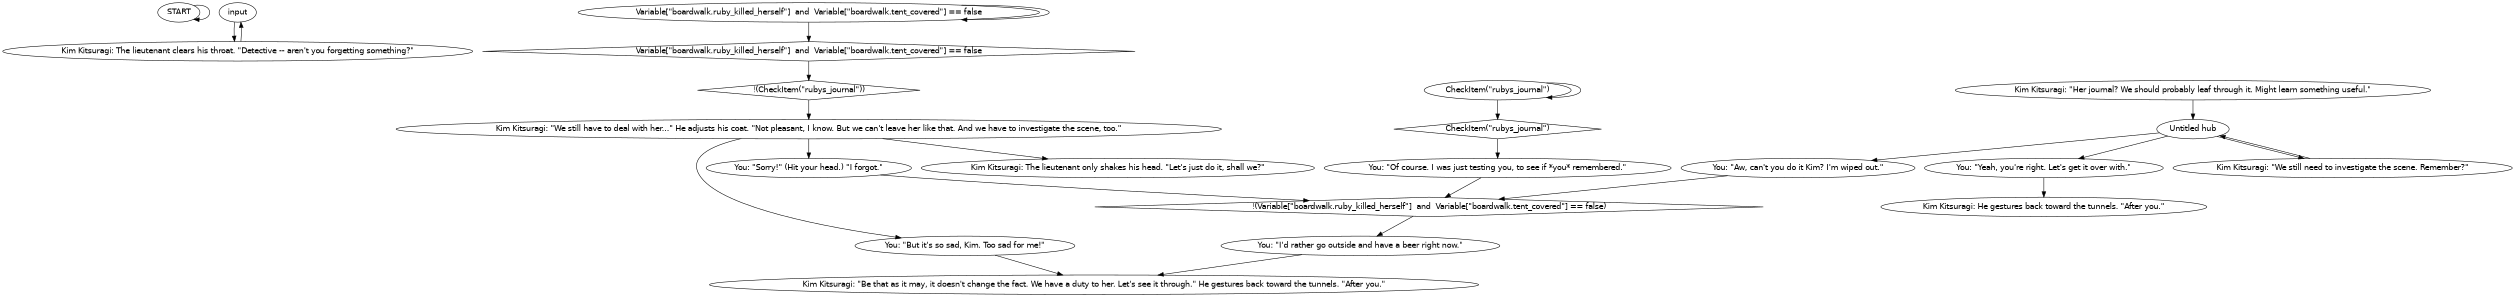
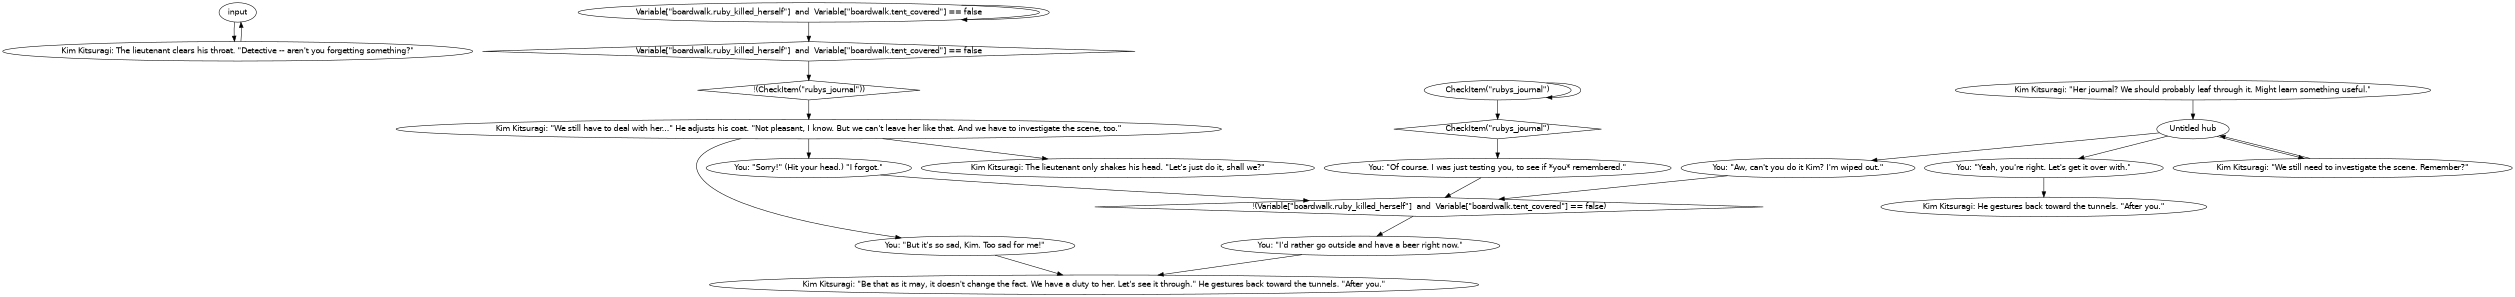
node "START": removed
